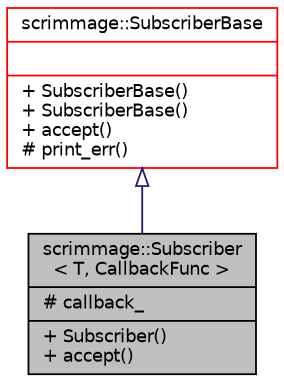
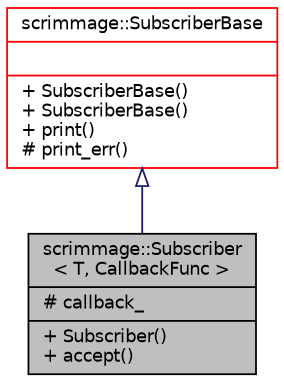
node "scrimmage::SubscriberBase": text "+ accept()" -> "+ print()"
